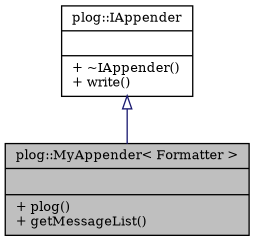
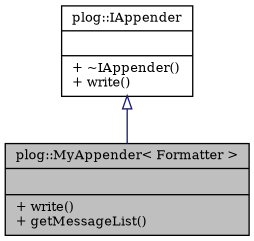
node "plog::MyAppender< Formatter >": text "+ plog()" -> "+ write()"
